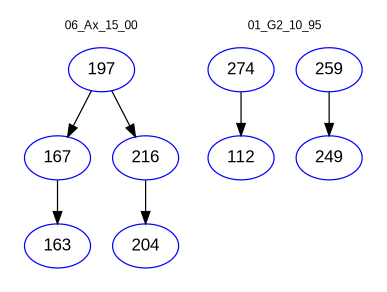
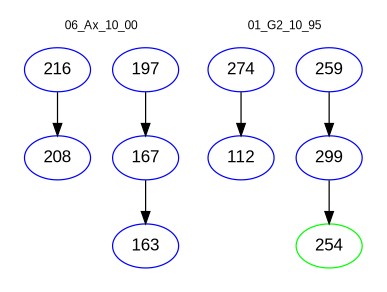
cluster "06_Ax_15_00": label "06_Ax_15_00" -> "06_Ax_10_00"
edge "197" -> "216": removed
node "249": label "249" -> "299"
node "204": label "204" -> "208"
node "254": added
